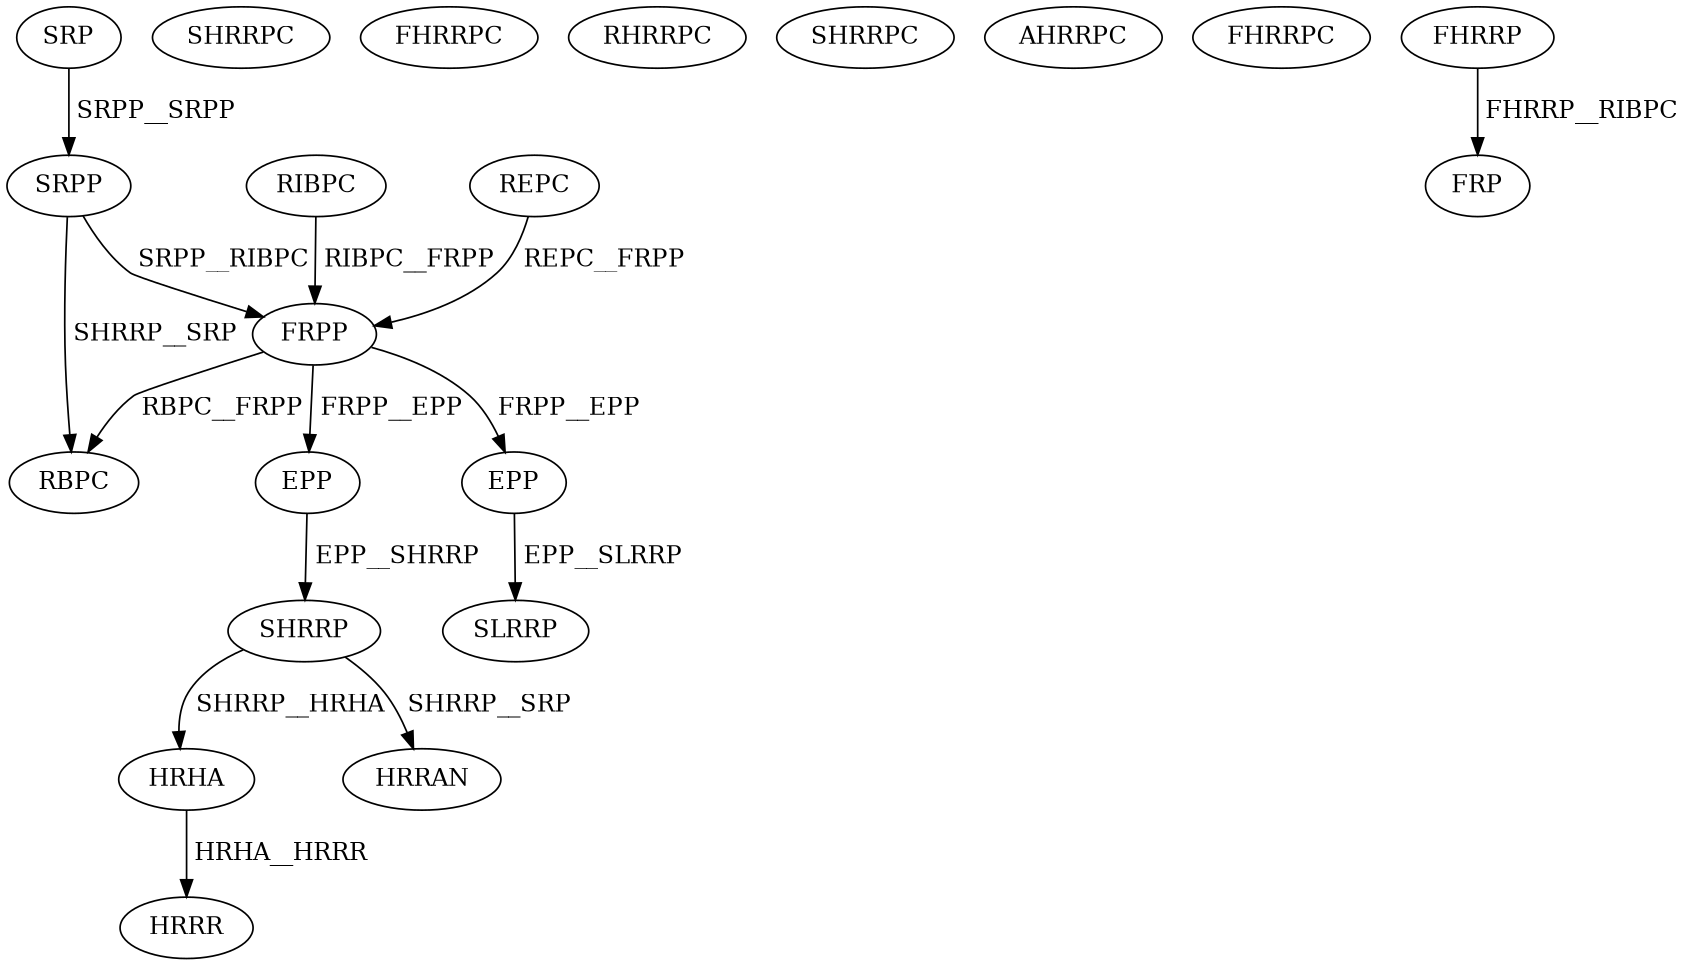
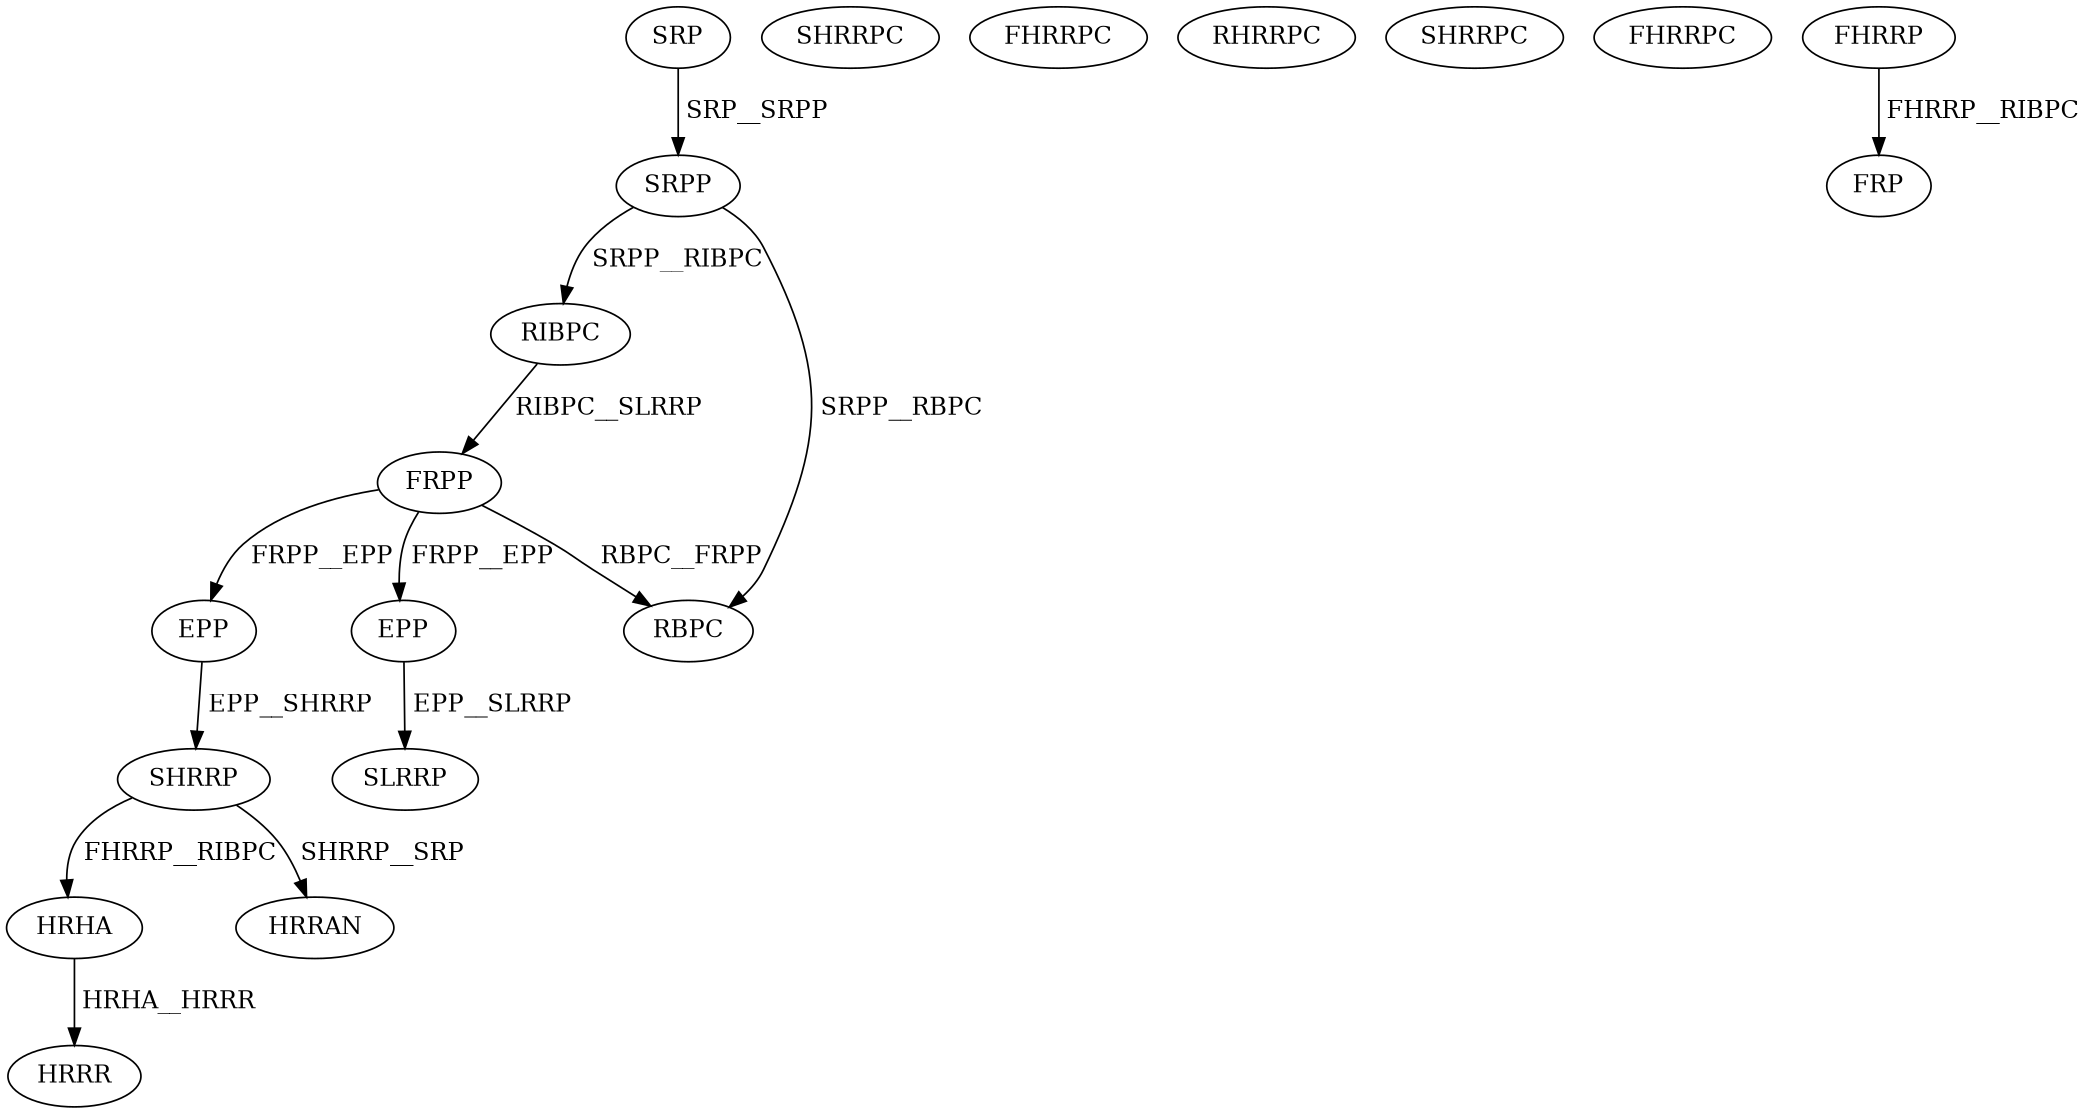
node "AHRRPC": removed
edge "SRP" -> "SRPP": label " SRPP__SRPP" -> " SRP__SRPP"
node "REPC": removed
edge "RIBPC" -> "FRPP": label " RIBPC__FRPP" -> " RIBPC__SLRRP"
edge "SRPP" -> "FRPP": now "SRPP" -> "RIBPC"
edge "SRPP" -> "RBPC": label " SHRRP__SRP" -> " SRPP__RBPC"
edge "SHRRP" -> "HRHA": label " SHRRP__HRHA" -> " FHRRP__RIBPC"
